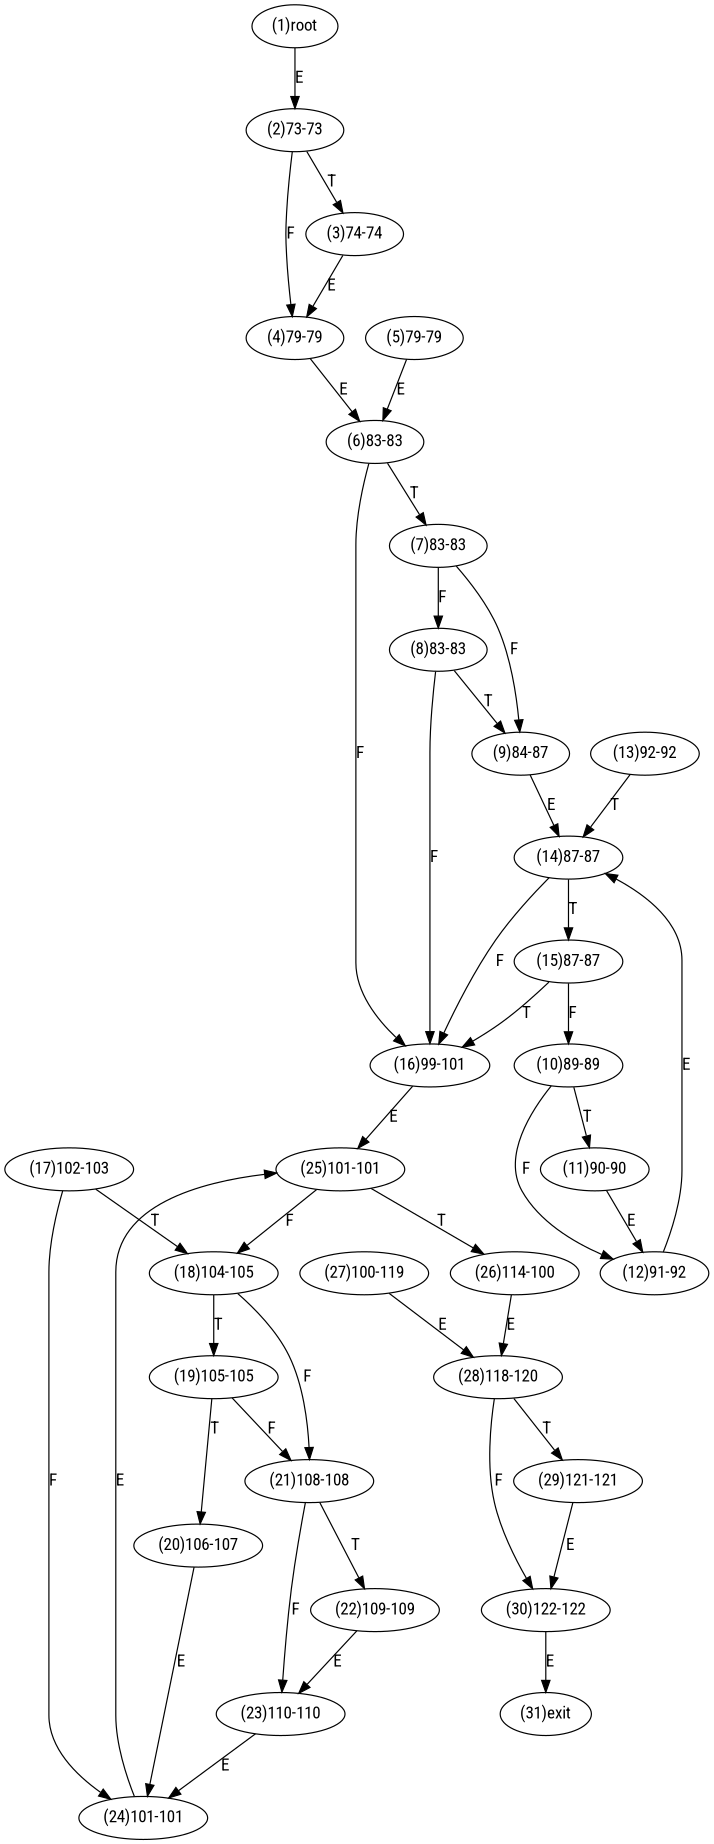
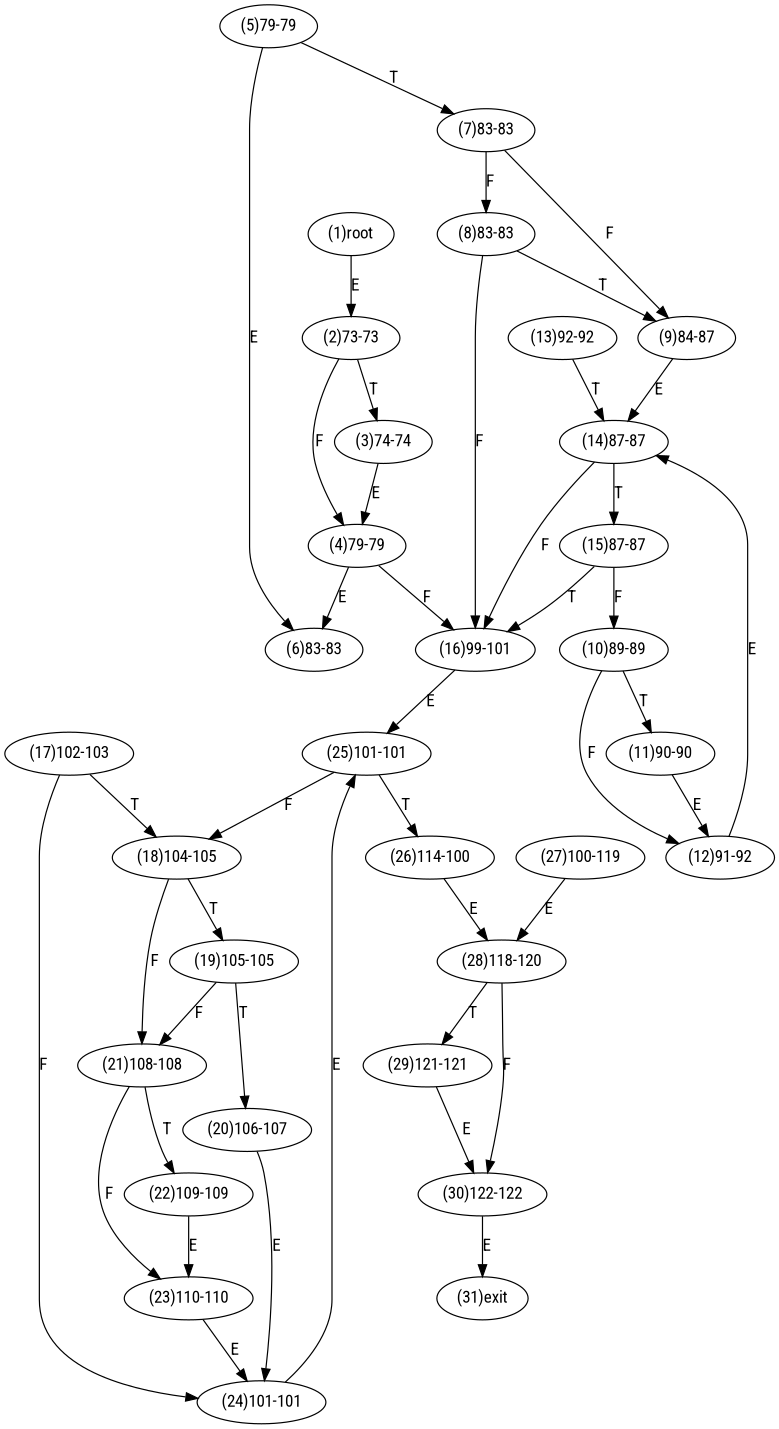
edge "(6)83-83" -> "(7)83-83": now "(5)79-79" -> "(7)83-83"
edge "(6)83-83" -> "(16)99-101": now "(4)79-79" -> "(16)99-101"
